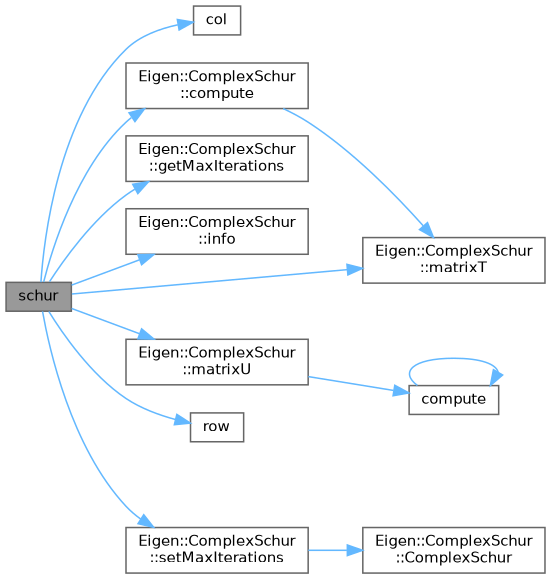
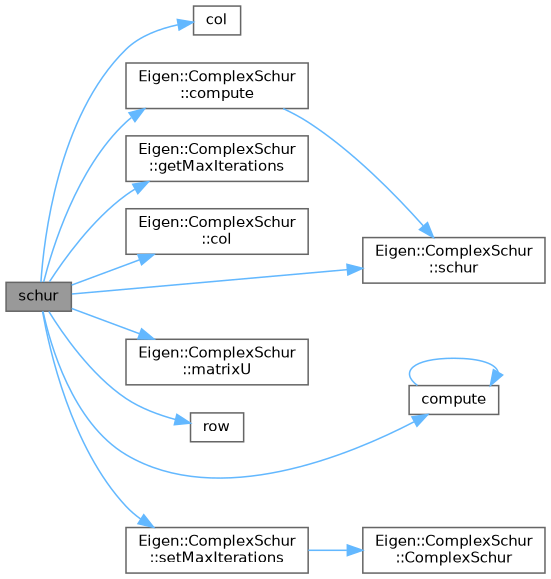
node "Eigen::ComplexSchur ::info": label "Eigen::ComplexSchur ::info" -> "Eigen::ComplexSchur ::col"
node "Eigen::ComplexSchur ::matrixT": label "Eigen::ComplexSchur ::matrixT" -> "Eigen::ComplexSchur ::schur"
edge "Eigen::ComplexSchur ::matrixU" -> "compute": now "schur" -> "compute"
